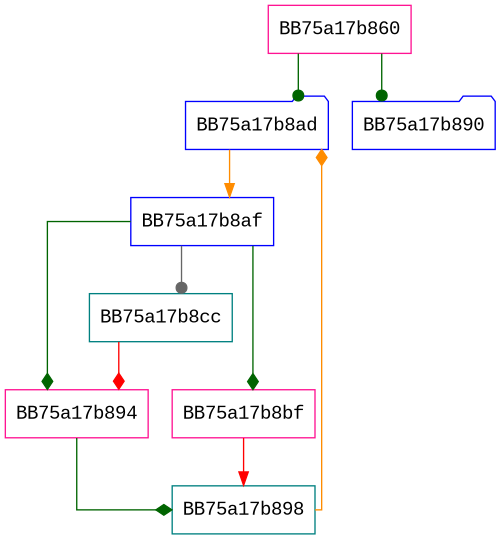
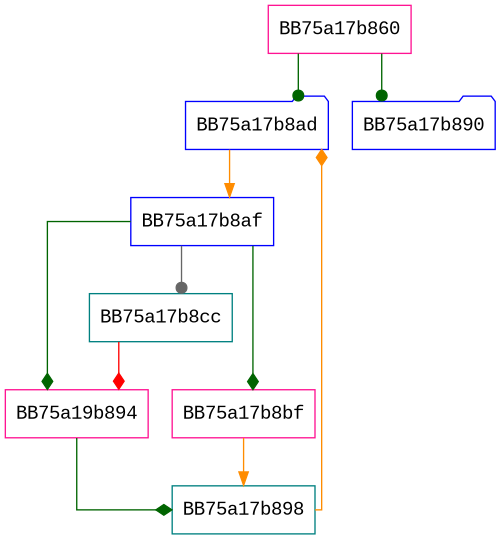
node "BB75a17b894": label "BB75a17b894" -> "BB75a19b894"
edge "BB75a17b8bf" -> "BB75a17b898": color red -> darkorange
